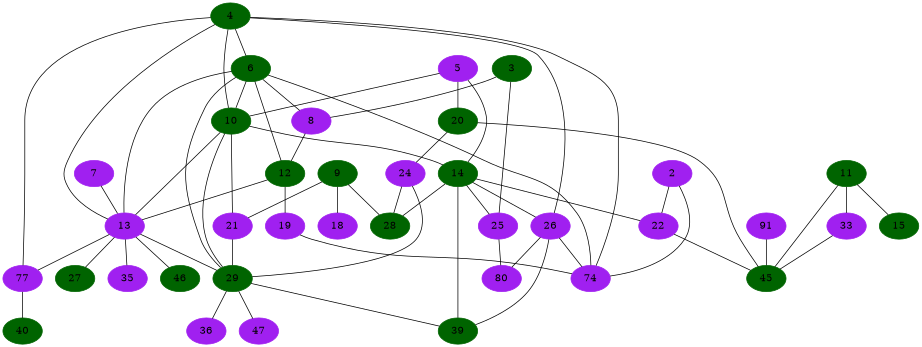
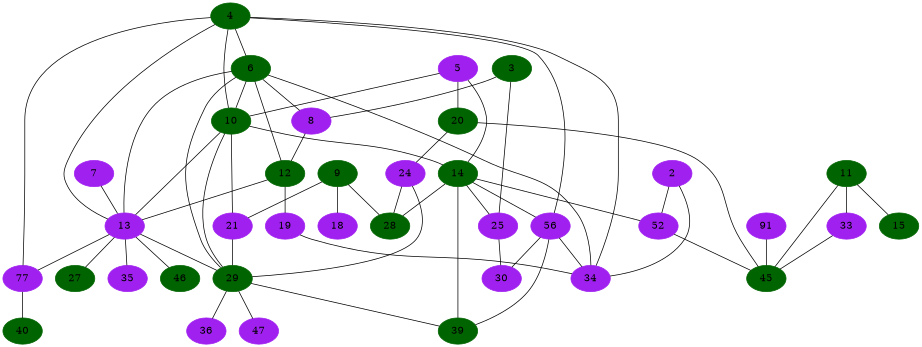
node "26": label "26" -> "56"
node "22": label "22" -> "52"
node "80": label "80" -> "30"
node "74": label "74" -> "34"
